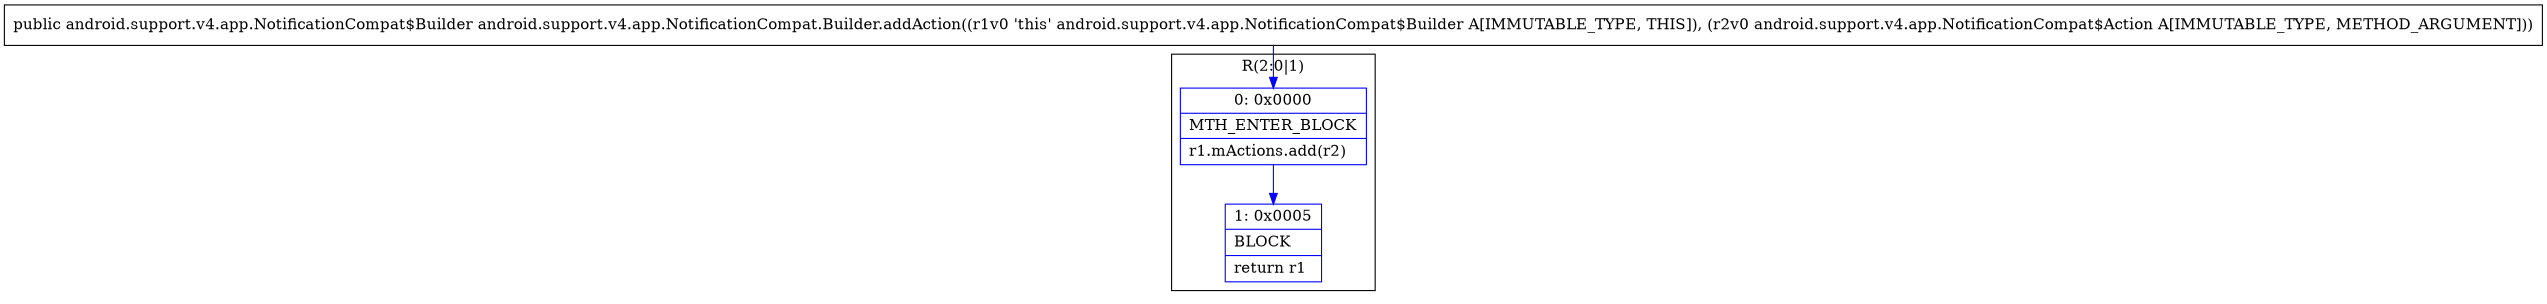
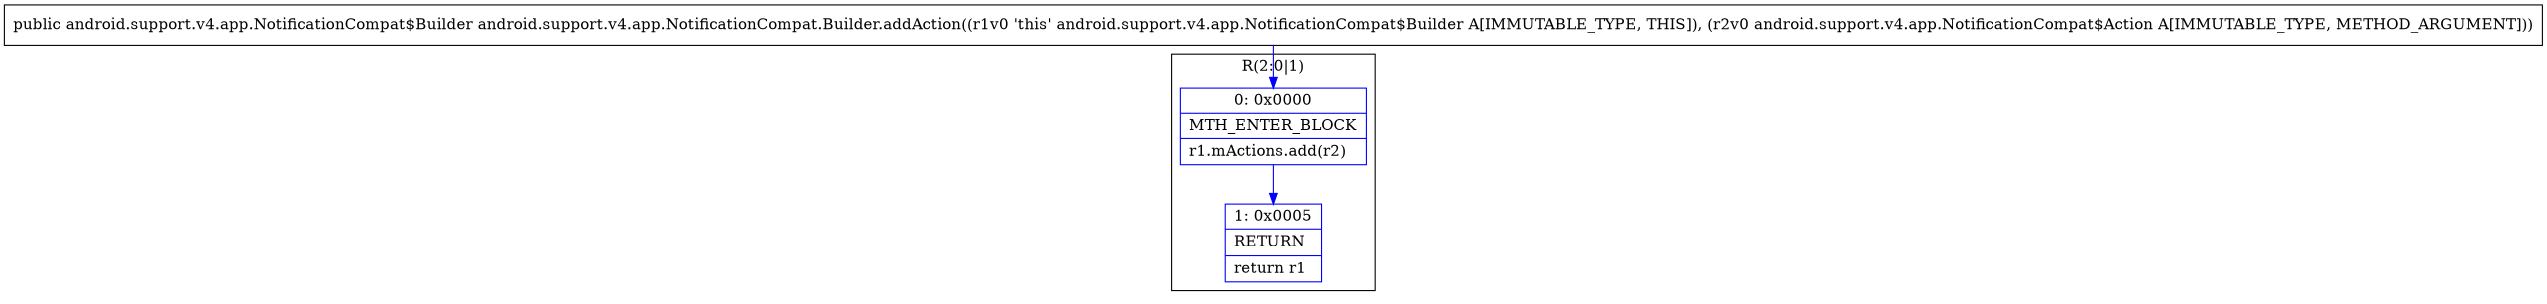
node "1: 0x0005": text "BLOCK" -> "RETURN"
